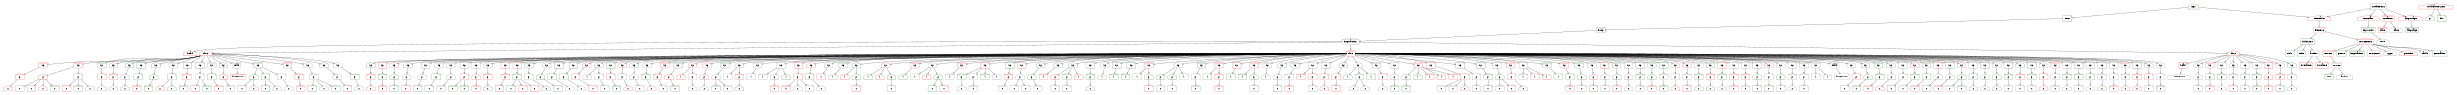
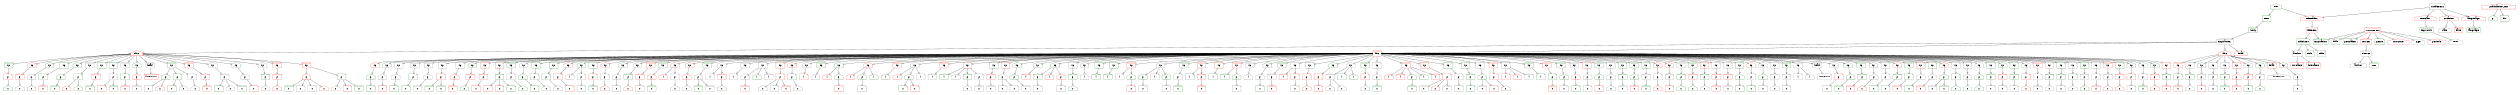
node "creation": shape cylinder -> house
edge "fileDesc" -> "sourceDesc": now "fileDesc" -> "inspiration"
node "structure": shape note -> house
